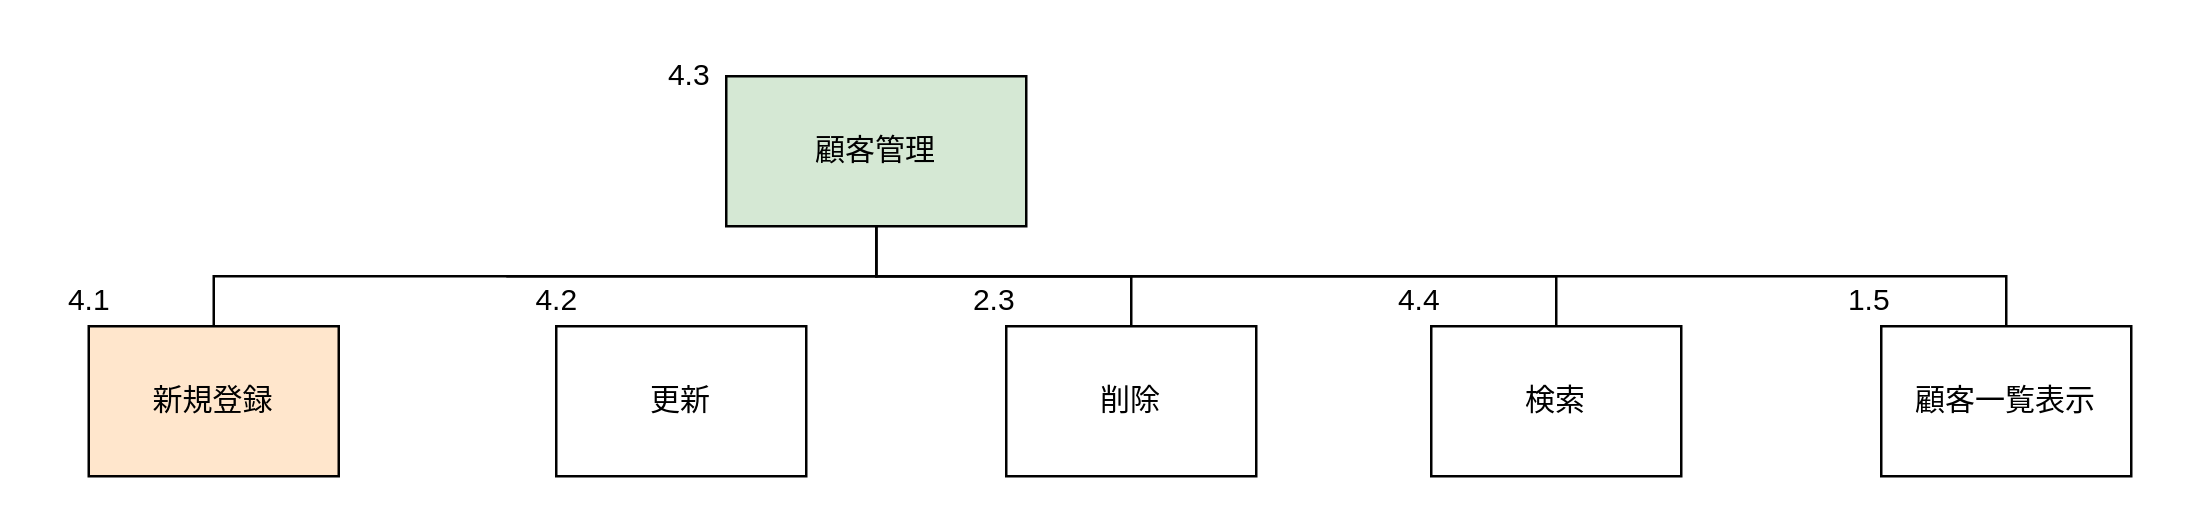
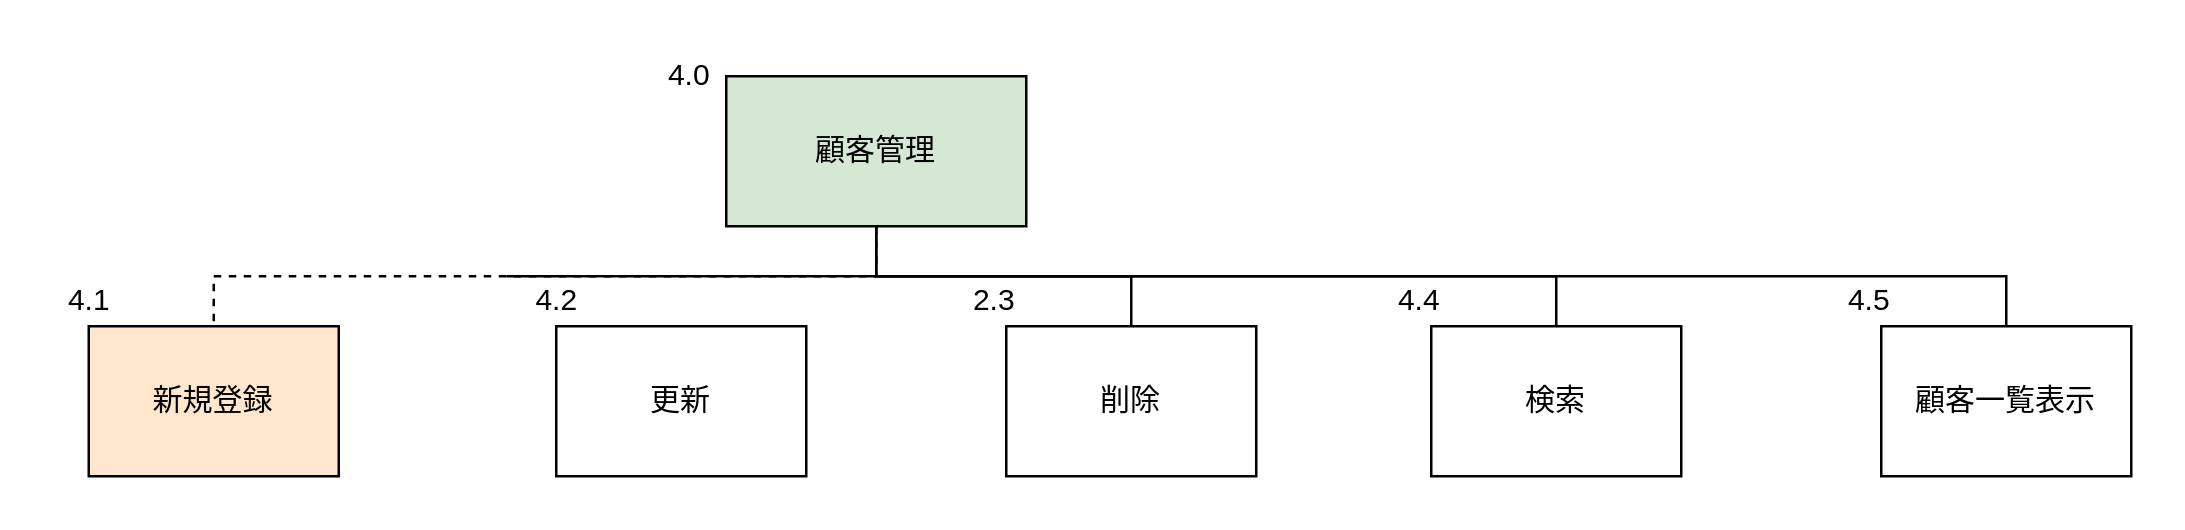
node "4.3": label "4.3" -> "4.0"
edge "顧客管理" -- "新規登録": style solid -> dashed
node "1.5": label "1.5" -> "4.5"
